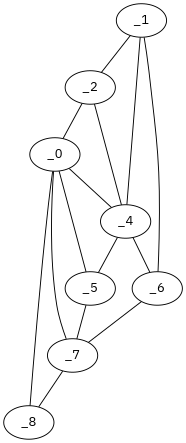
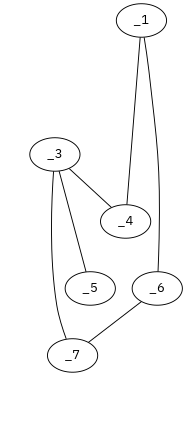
node "_2": removed
node "_0": label "_0" -> "_3"
edge "_4" -- "_5": removed
edge "_4" -- "_6": removed
edge "_5" -- "_7": removed
node "_8": removed
